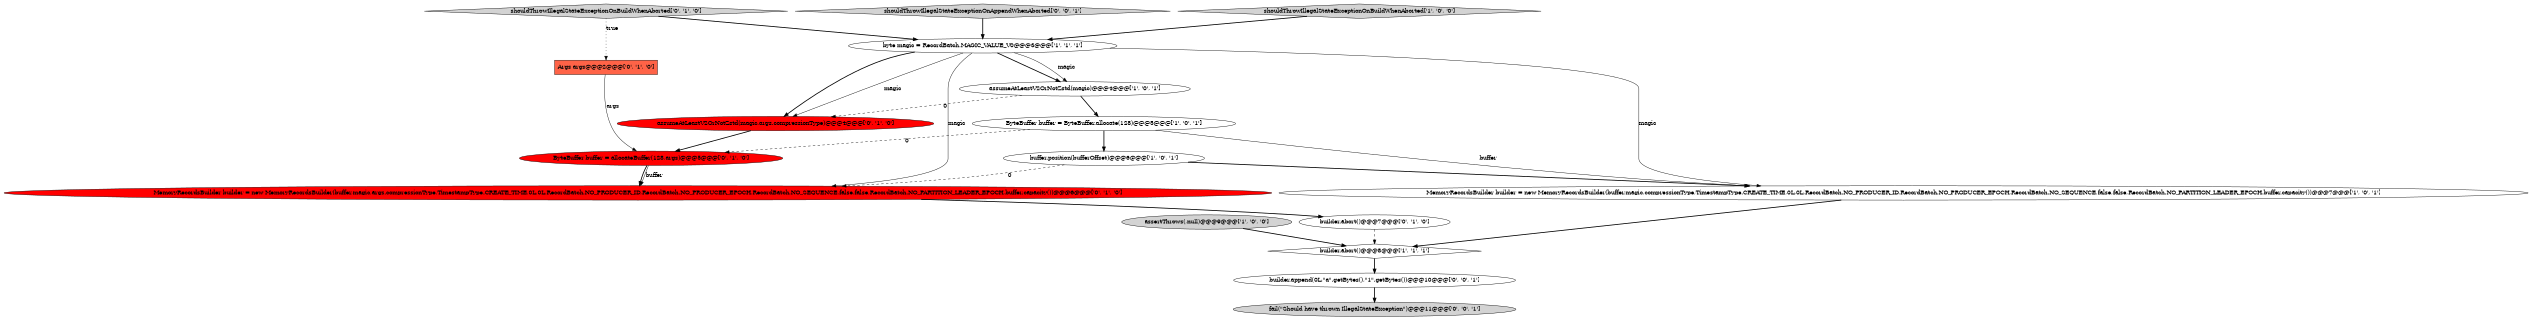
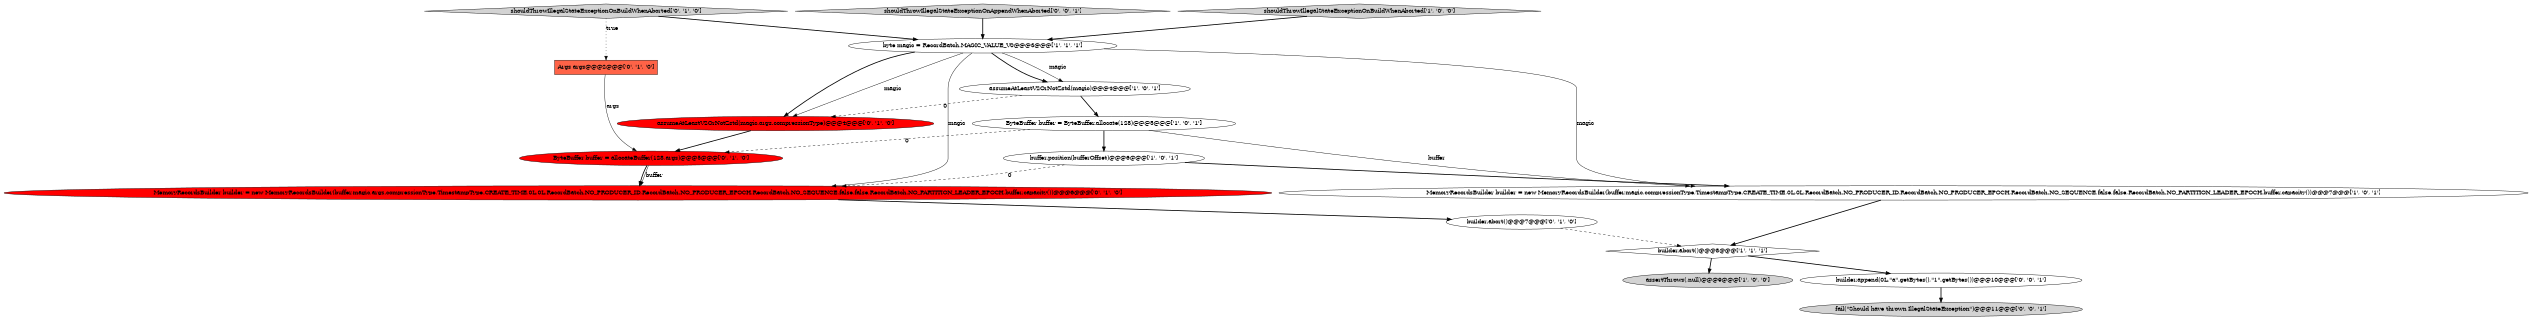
edge "assertThrows(,null)@@@9@@@['1', '0', '0']" -> "builder.abort()@@@8@@@['1', '1', '1']": reversed
